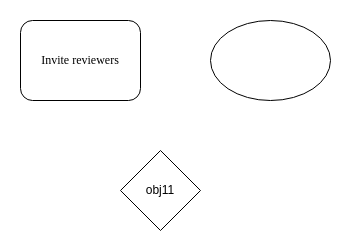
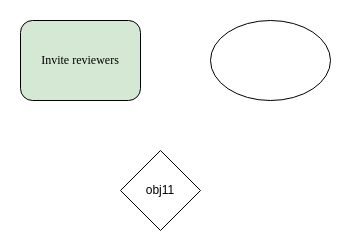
node "Invite reviewers": fillcolor #ffffff -> #d5e8d4
